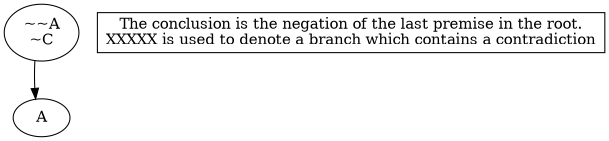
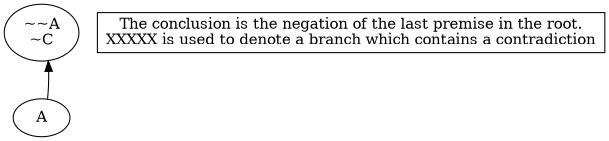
edge "~~A ~C" -> "A": reversed
